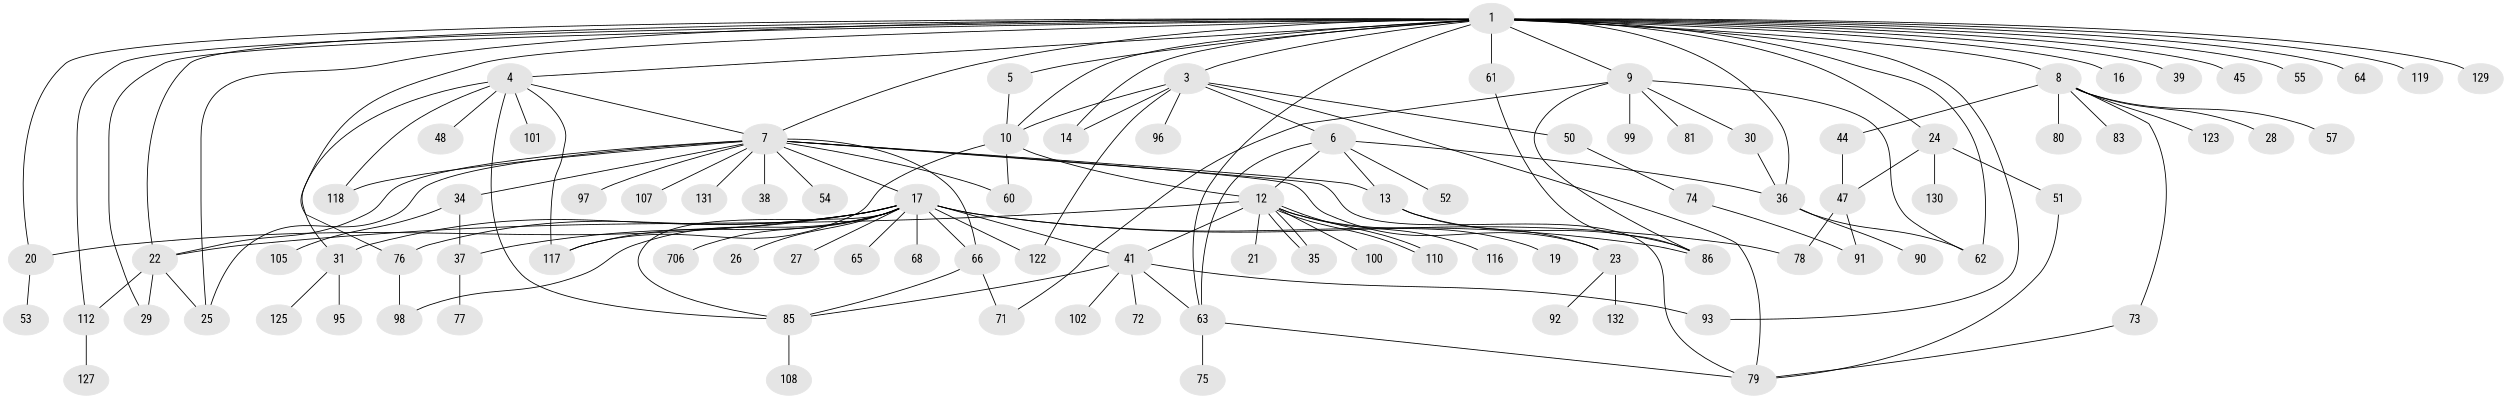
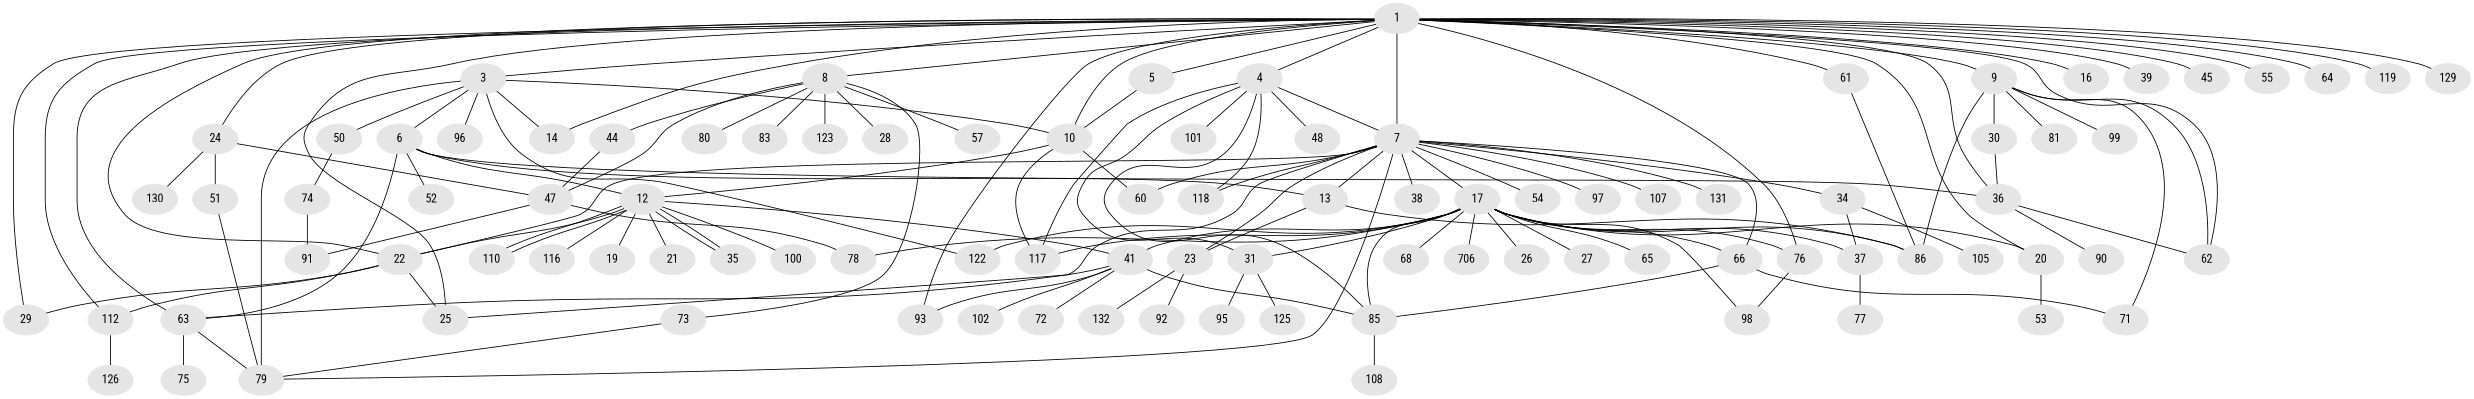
edge "8" -- "47": added
node "127": label "127" -> "126"
